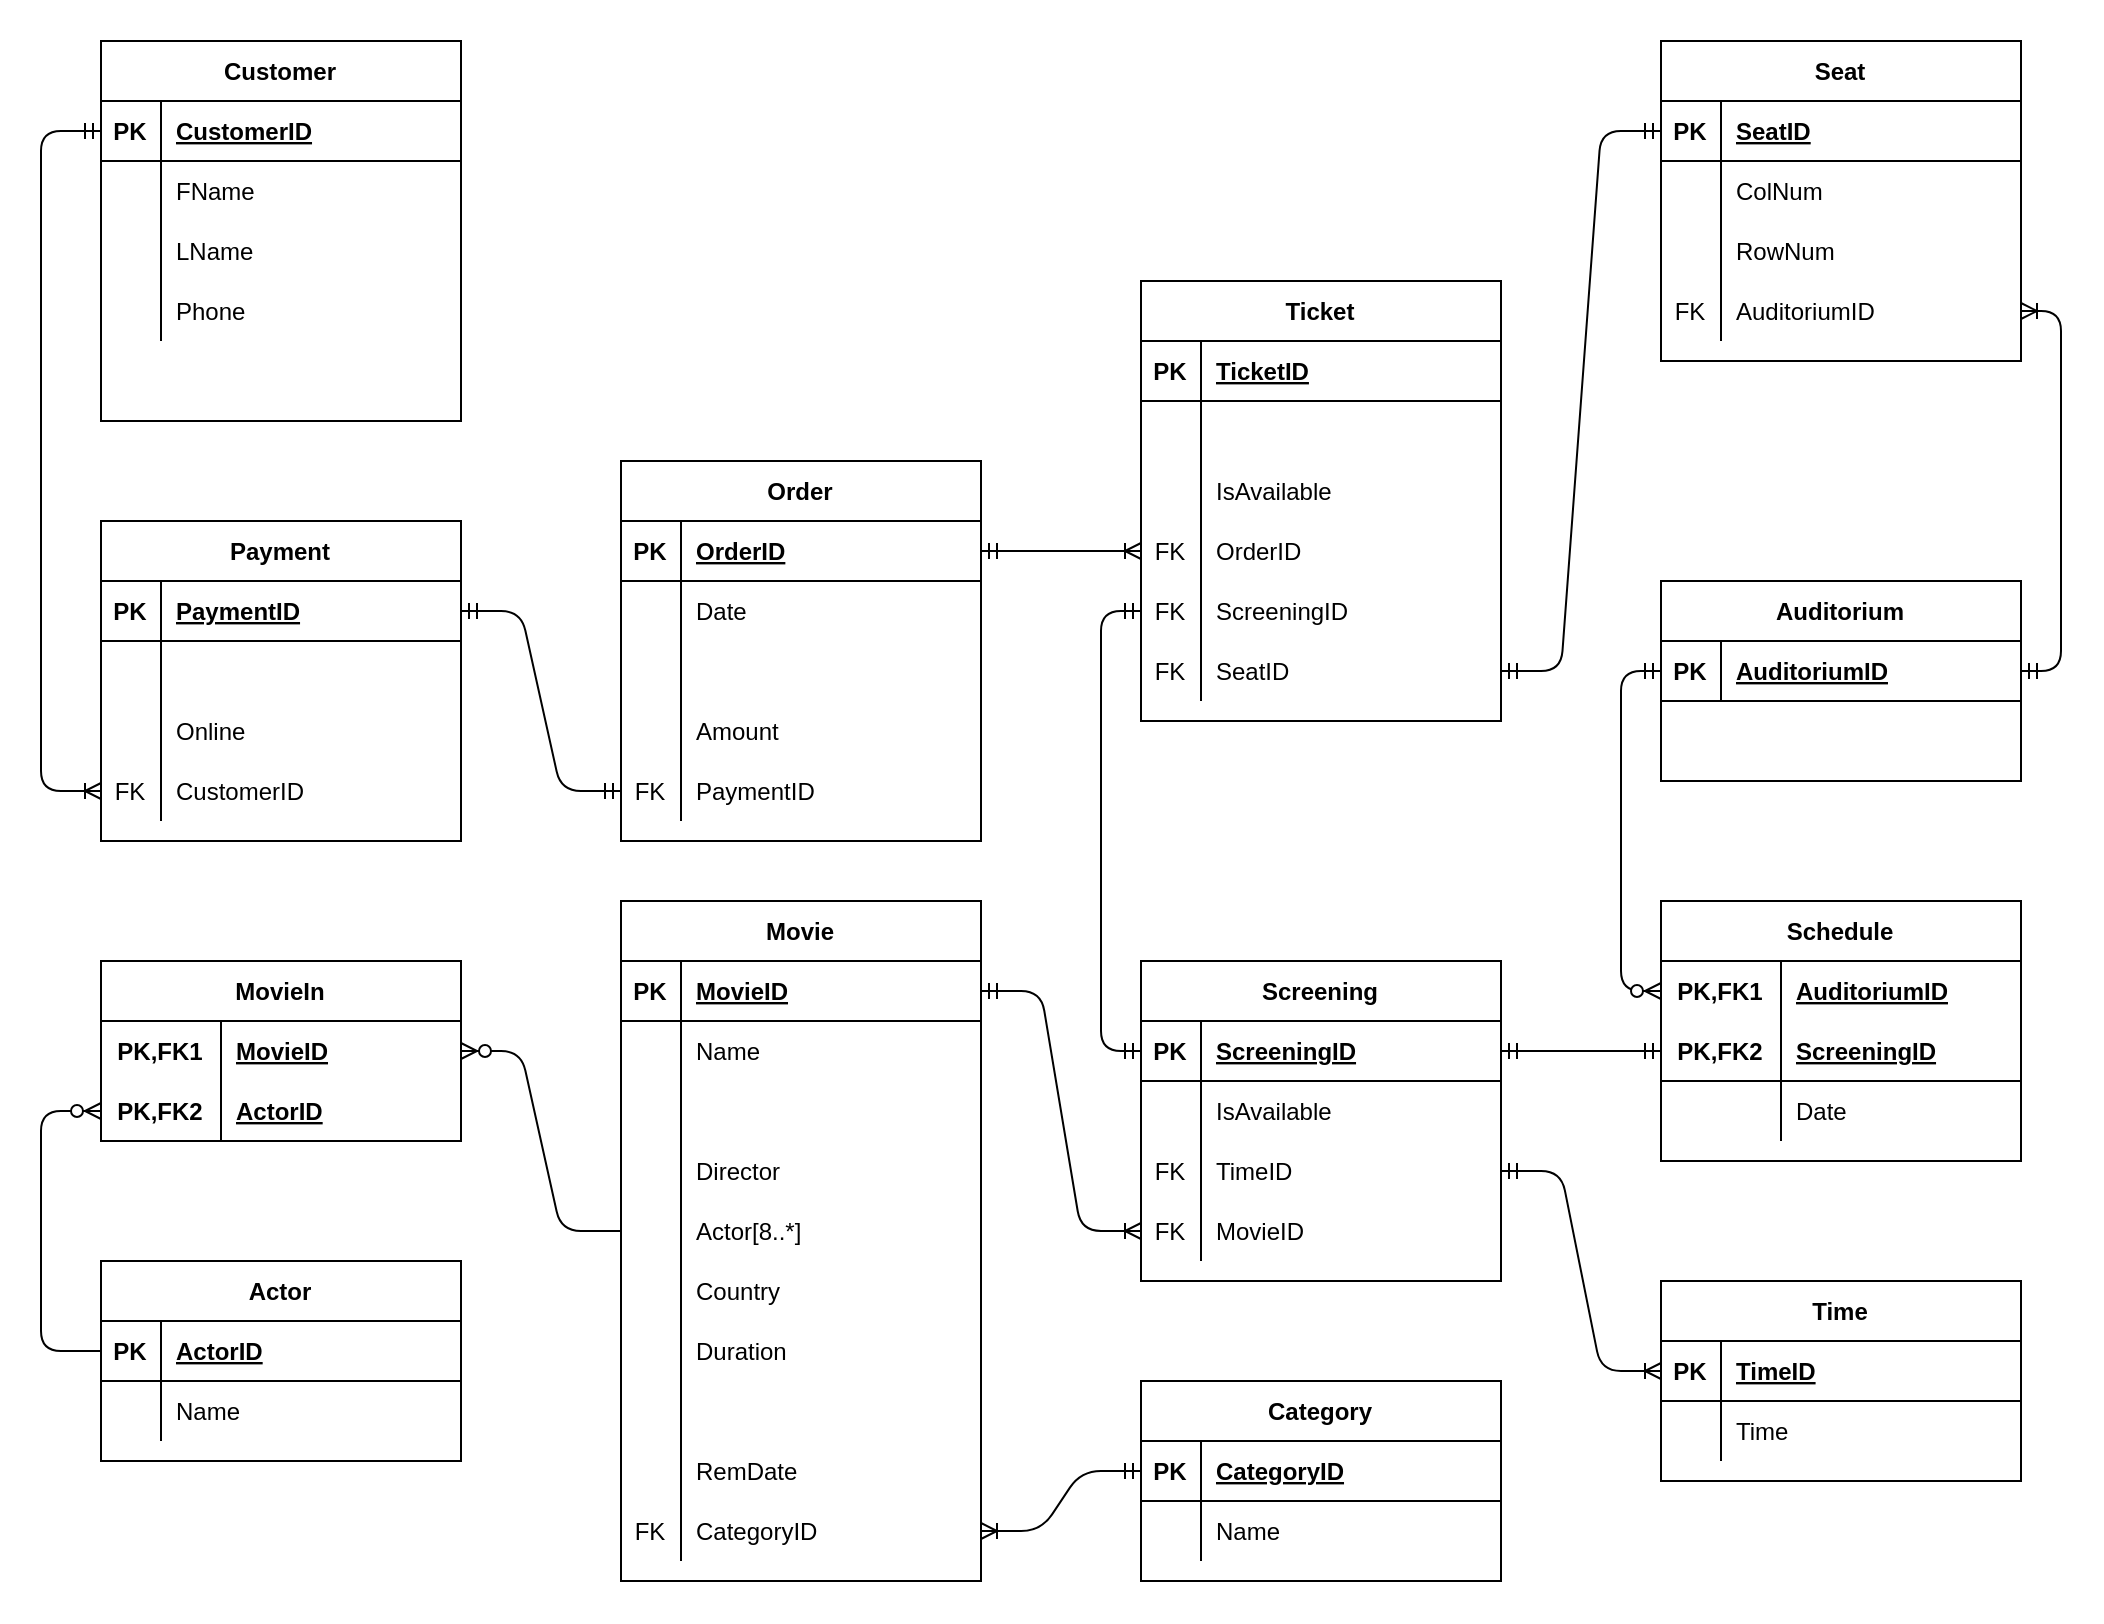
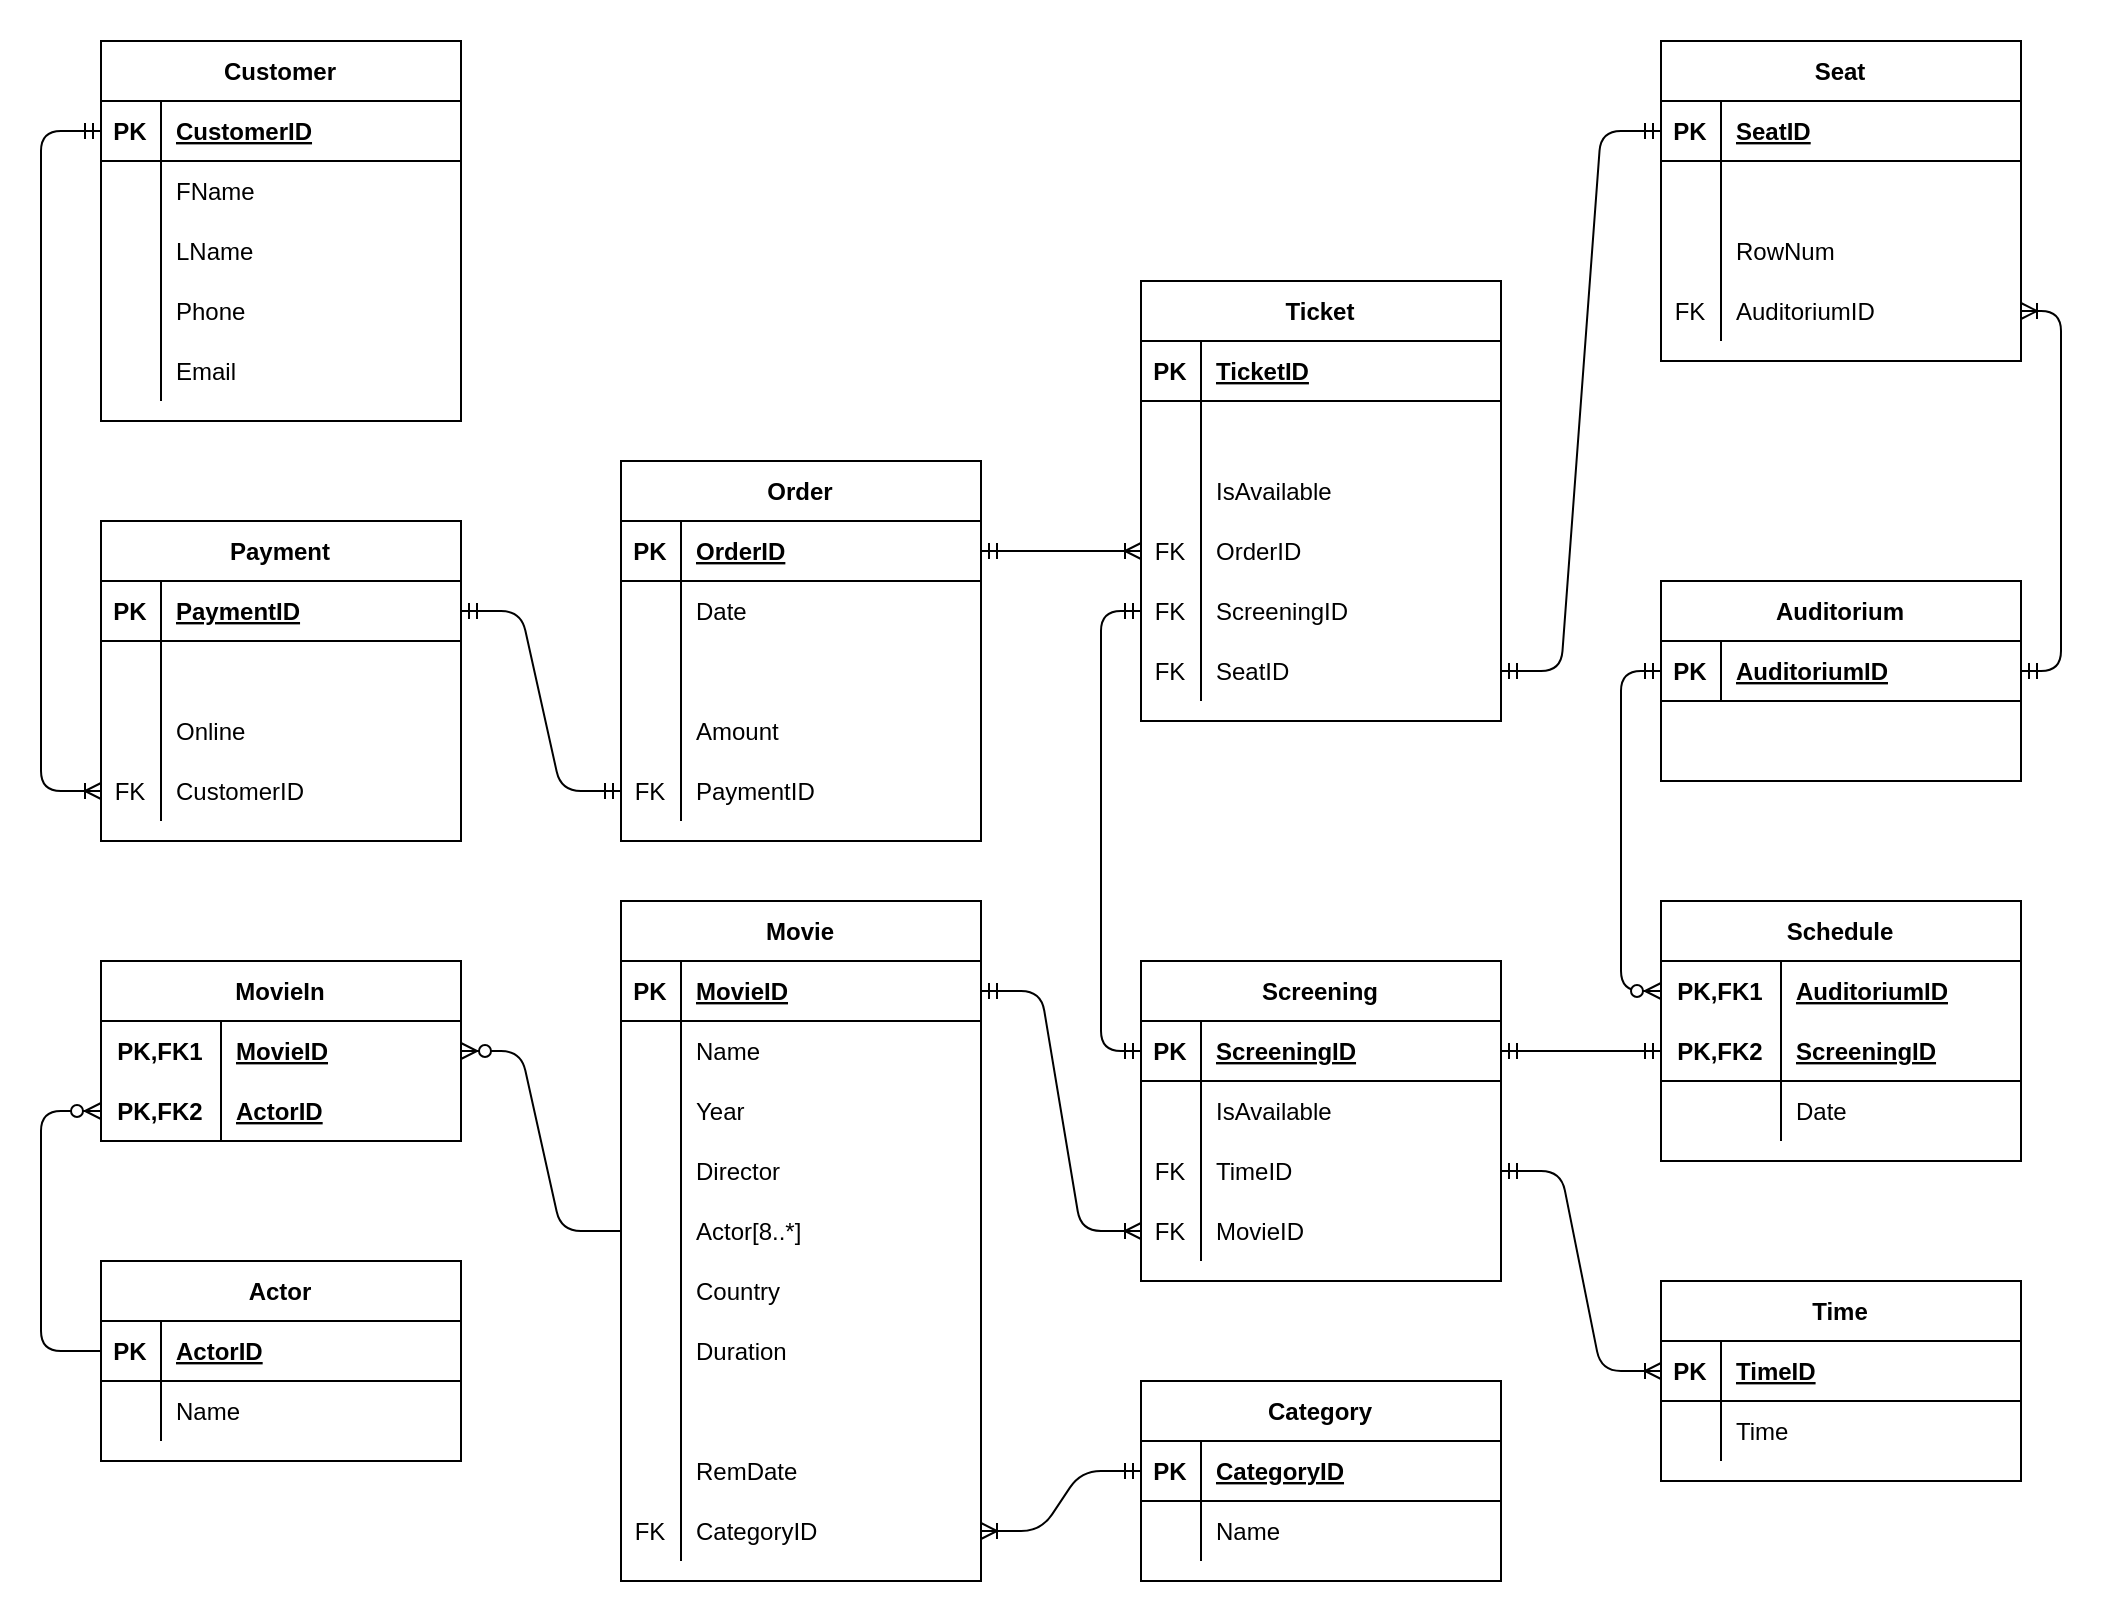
node "ColNum": removed
node "Email": added
node "Year": added
